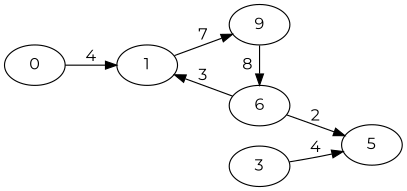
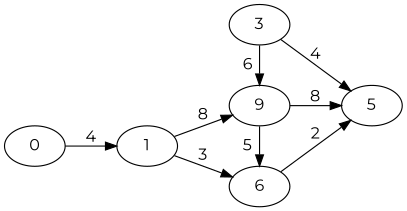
edge "1" -> "9": label "7" -> "8"
edge "3" -> "9": added, label "6"
edge "9" -> "6": label "8" -> "5"
edge "6" -> "1": reversed
edge "9" -> "5": added, label "8"
